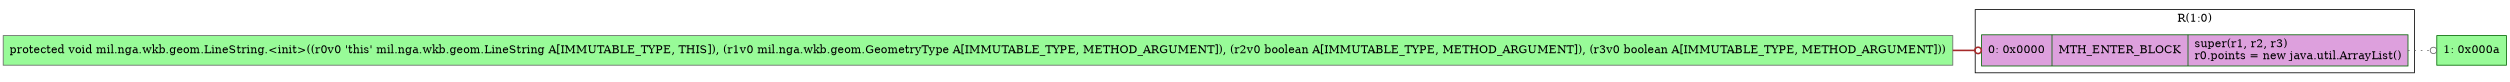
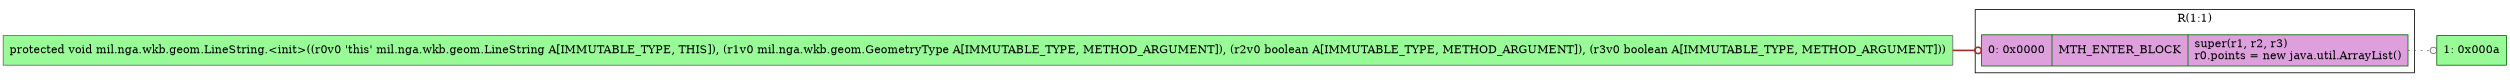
cluster "R(1:0)": label "R(1:0)" -> "R(1:1)"
